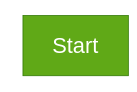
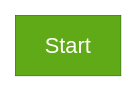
node "Start": moved (75, 45) -> (68, 45)
